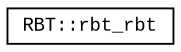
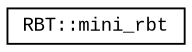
node "RBT::rbt_rbt": label "RBT::rbt_rbt" -> "RBT::mini_rbt"
